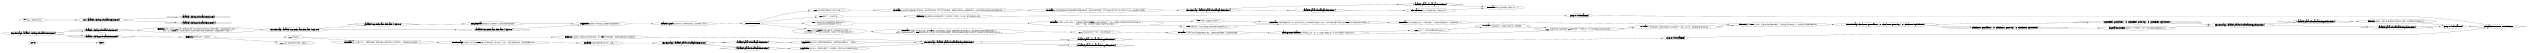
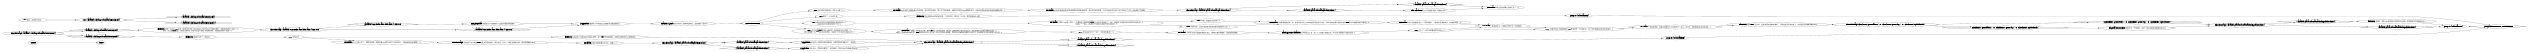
edge "Kortenaer: “没人他妈的会关心一个死掉的野人。”他发出轻蔑的鼻音。“这就是现实。”" -> "Rhetoric: 好吧——不怎么样。但是他开始想*别的事*了。而且他的手没放在枪上。这样还是有点*效果*的……": now "Kortenaer: “没人他妈的会关心一个死掉的野人。”他发出轻蔑的鼻音。“这就是现实。”" -> "Kortenaer: “收割者之王，”他的口气听不出一丝的讽刺。"
edge "Hand/Eye Coordination: 从严格意义上讲，另一个人的枪才是最大的，不过……现在那个话题已经过了。" -> "You: “那就作为这个团体的领导——重新考虑一下你的行动。这一切不需要以流血冲突结束的。”": now "You: “等一下，科奈尔的最高军衔是什么？”" -> "You: “那就作为这个团体的领导——重新考虑一下你的行动。这一切不需要以流血冲突结束的。”"
node "JUMP": label "JUMP" -> "START"
node "You: “这个宣判是违反法律的。国际法。”": removed
